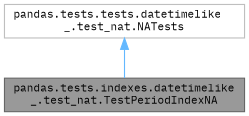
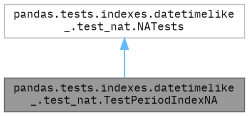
node "pandas.tests.tests.datetimelike _.test_nat.NATests": label "pandas.tests.tests.datetimelike _.test_nat.NATests" -> "pandas.tests.indexes.datetimelike _.test_nat.NATests"
